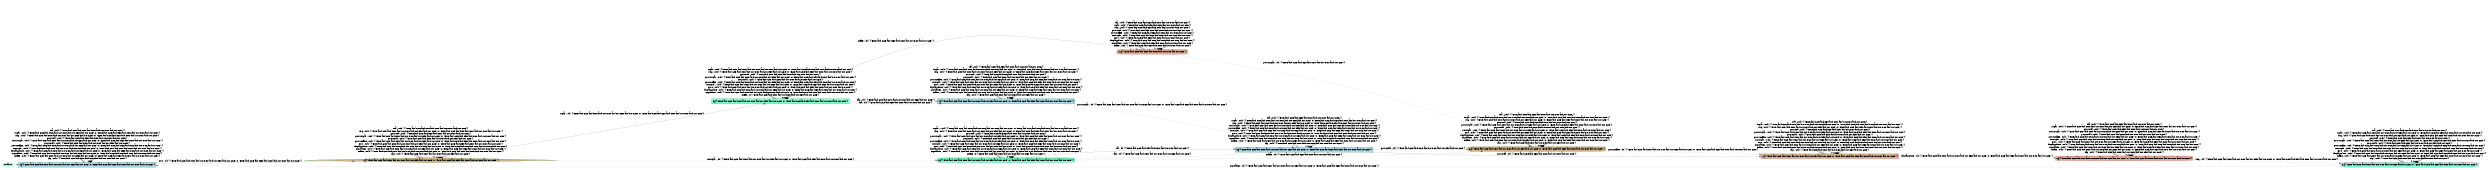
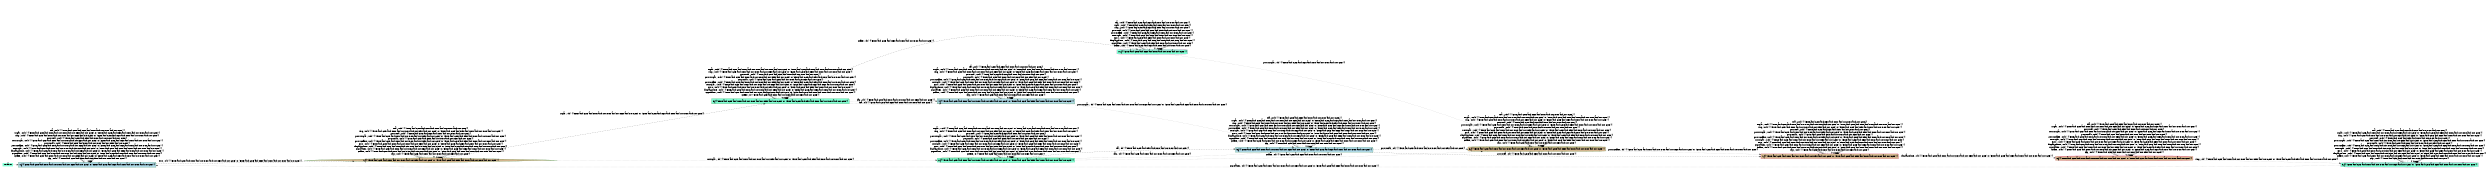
node "10@[((EUR and COF and TEA and TON and not DOL and not CAP))]": fillcolor tan -> aquamarine
